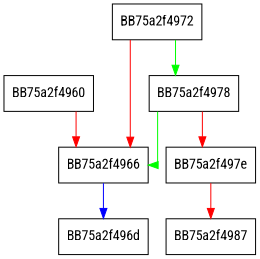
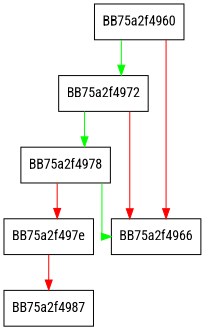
edge "BB75a2f4960" -> "BB75a2f4972": added
node "BB75a2f496d": removed
